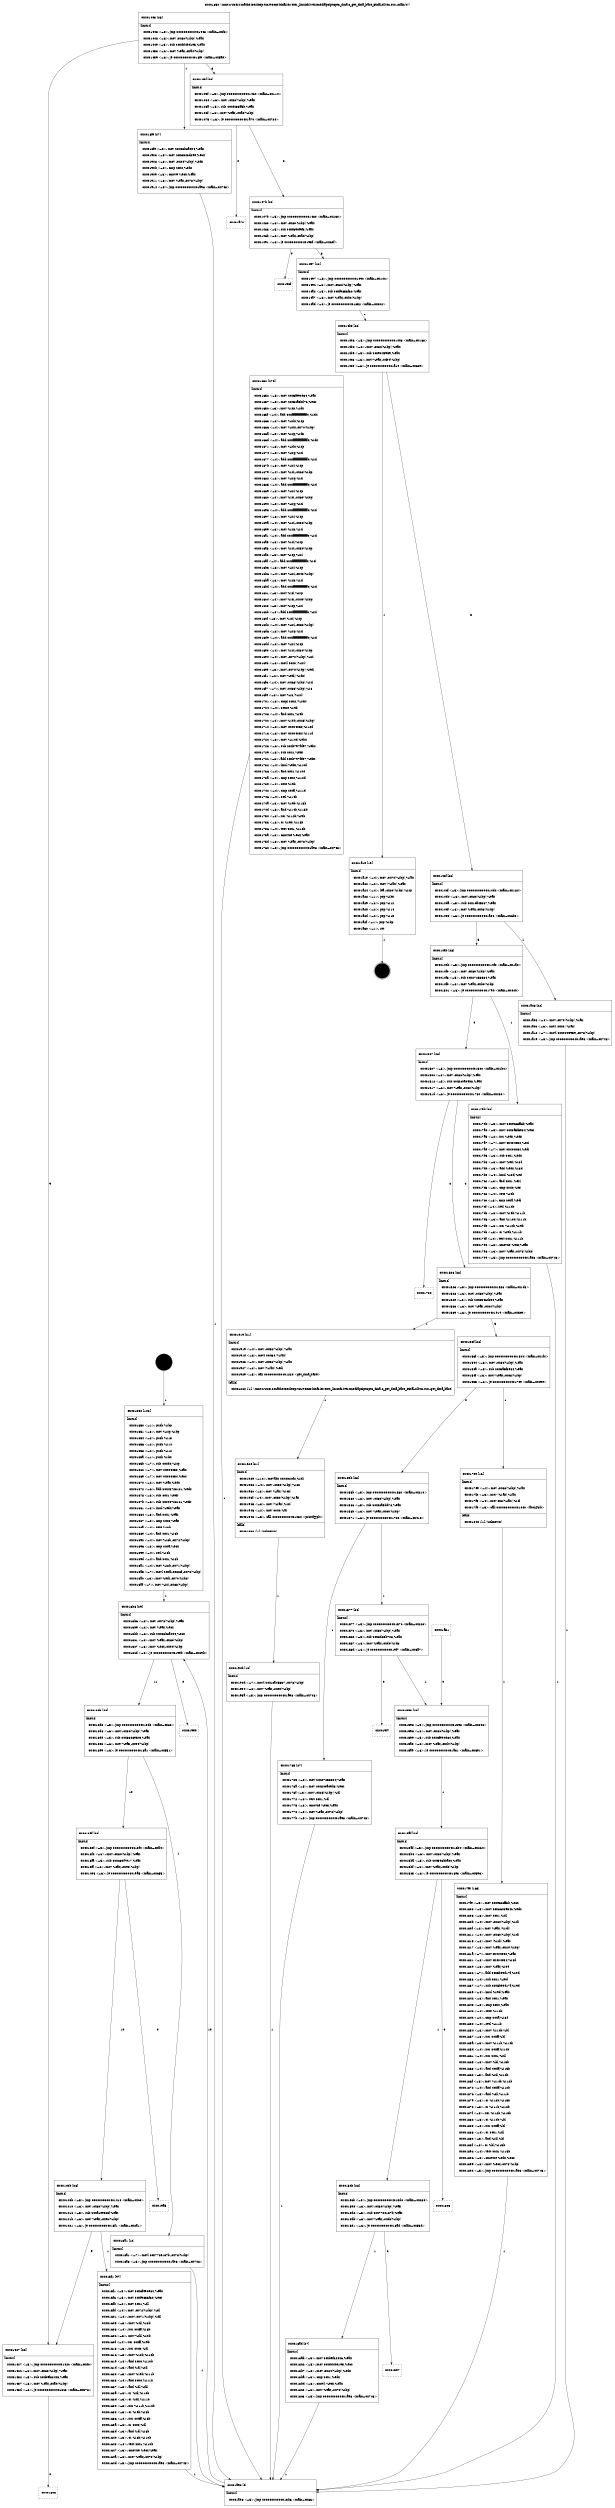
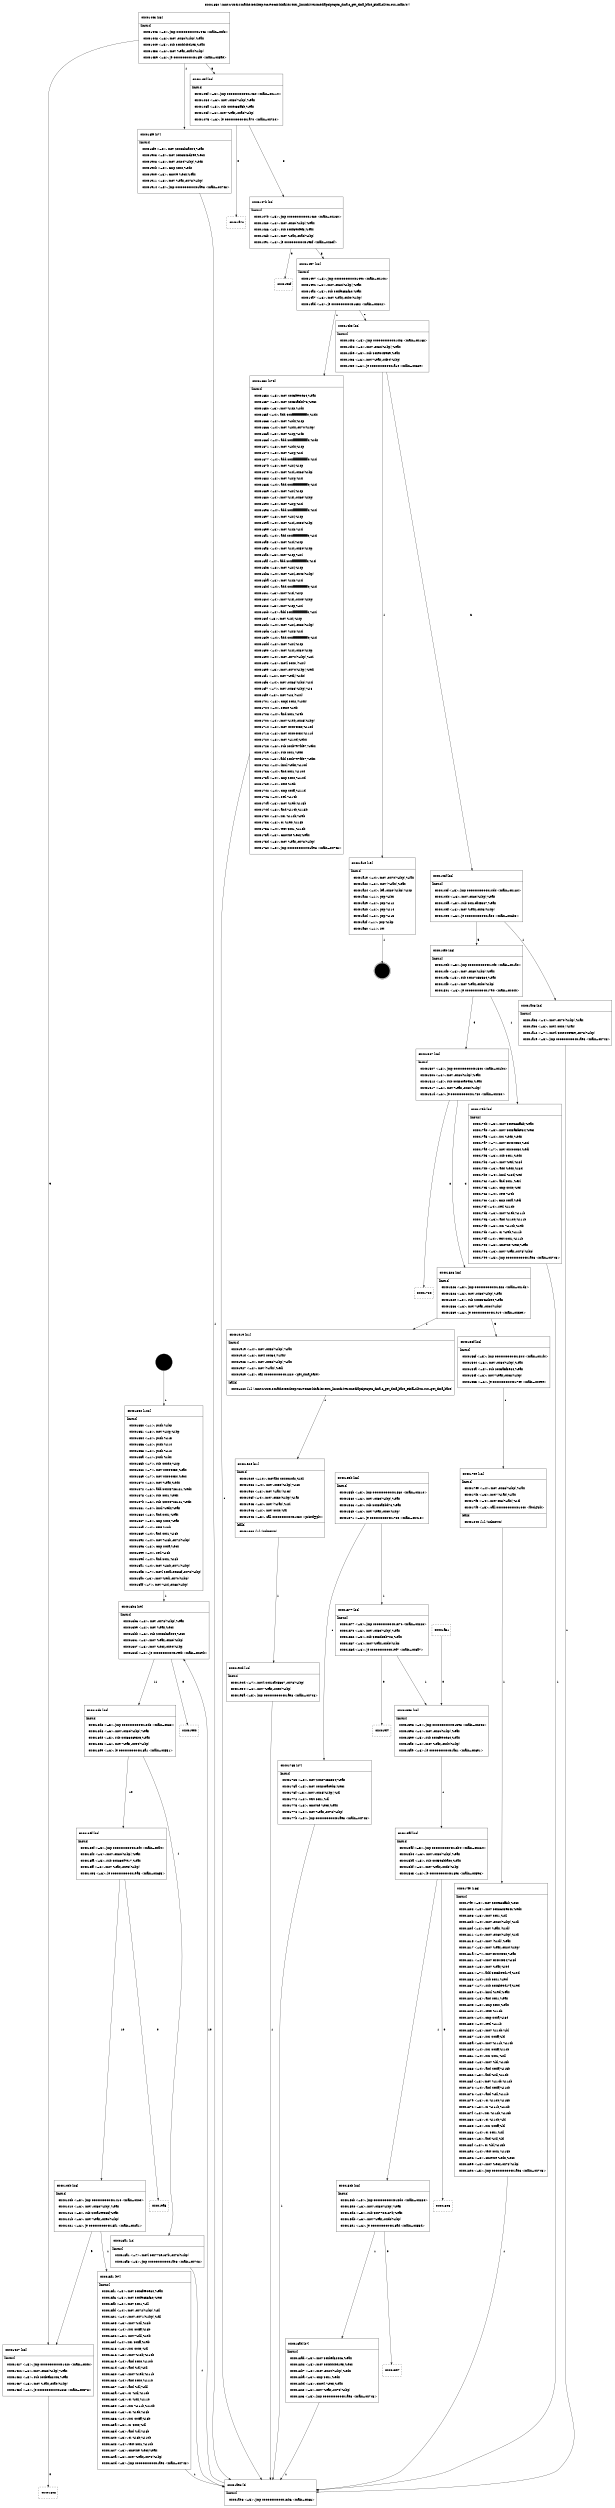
edge "0x401497 [28]" -> "0x401652 [275]": added, label "1"
edge "0x40153f [28]" -> "0x40155b [28]": removed, label "2"
